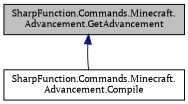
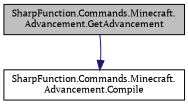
edge "SharpFunction.Commands.Minecraft. Advancement.Compile" -> "SharpFunction.Commands.Minecraft. Advancement.GetAdvancement": reversed
